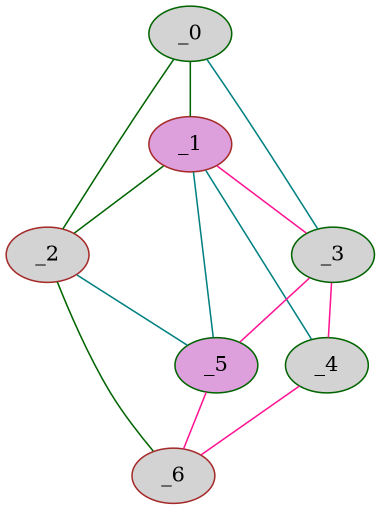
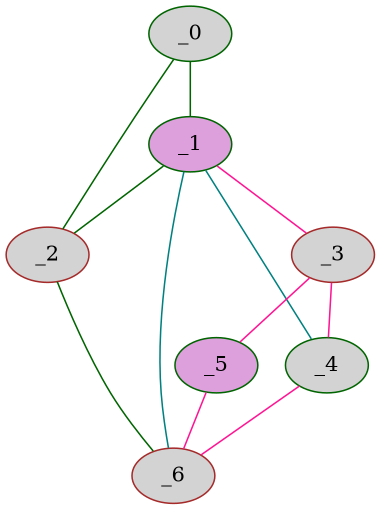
node "_1": color brown -> darkgreen
edge "_0" -- "_3": removed
edge "_1" -- "_5": now "_1" -- "_6"
node "_3": color darkgreen -> brown
edge "_2" -- "_5": removed
